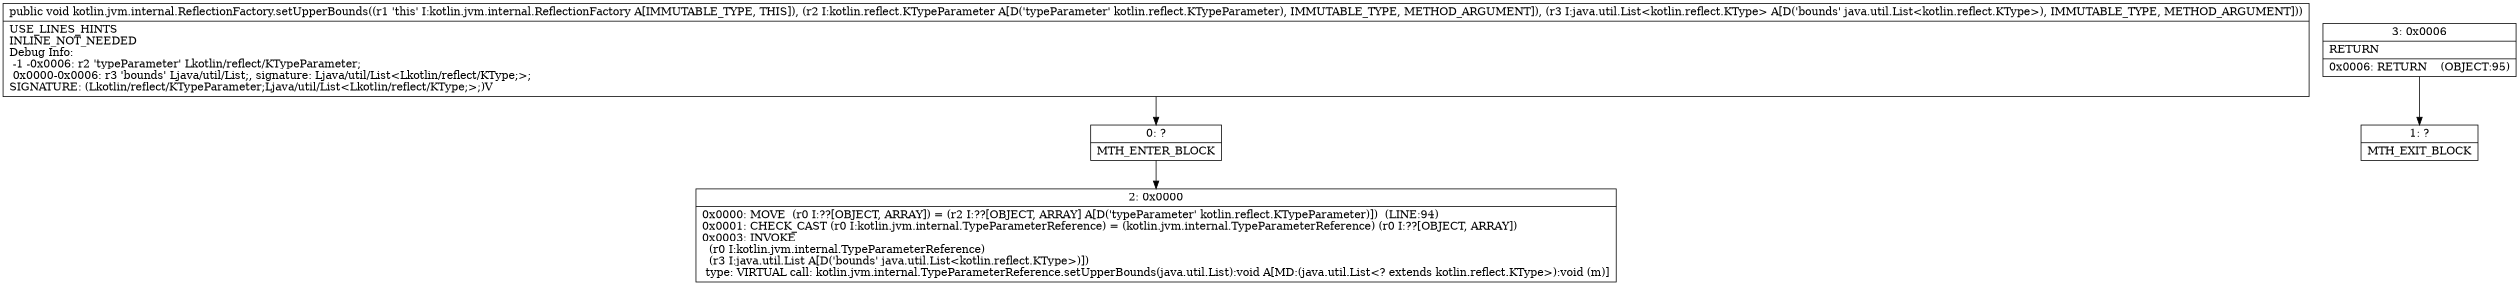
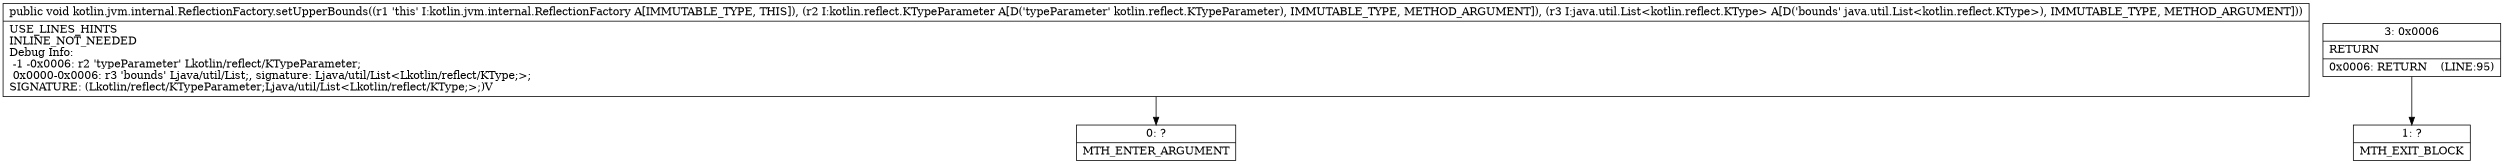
node "3: 0x0006": text "0x0006: RETURN    (OBJECT:95)" -> "0x0006: RETURN    (LINE:95)"
node "0: ?": text "MTH_ENTER_BLOCK" -> "MTH_ENTER_ARGUMENT"
node "2: 0x0000": removed
